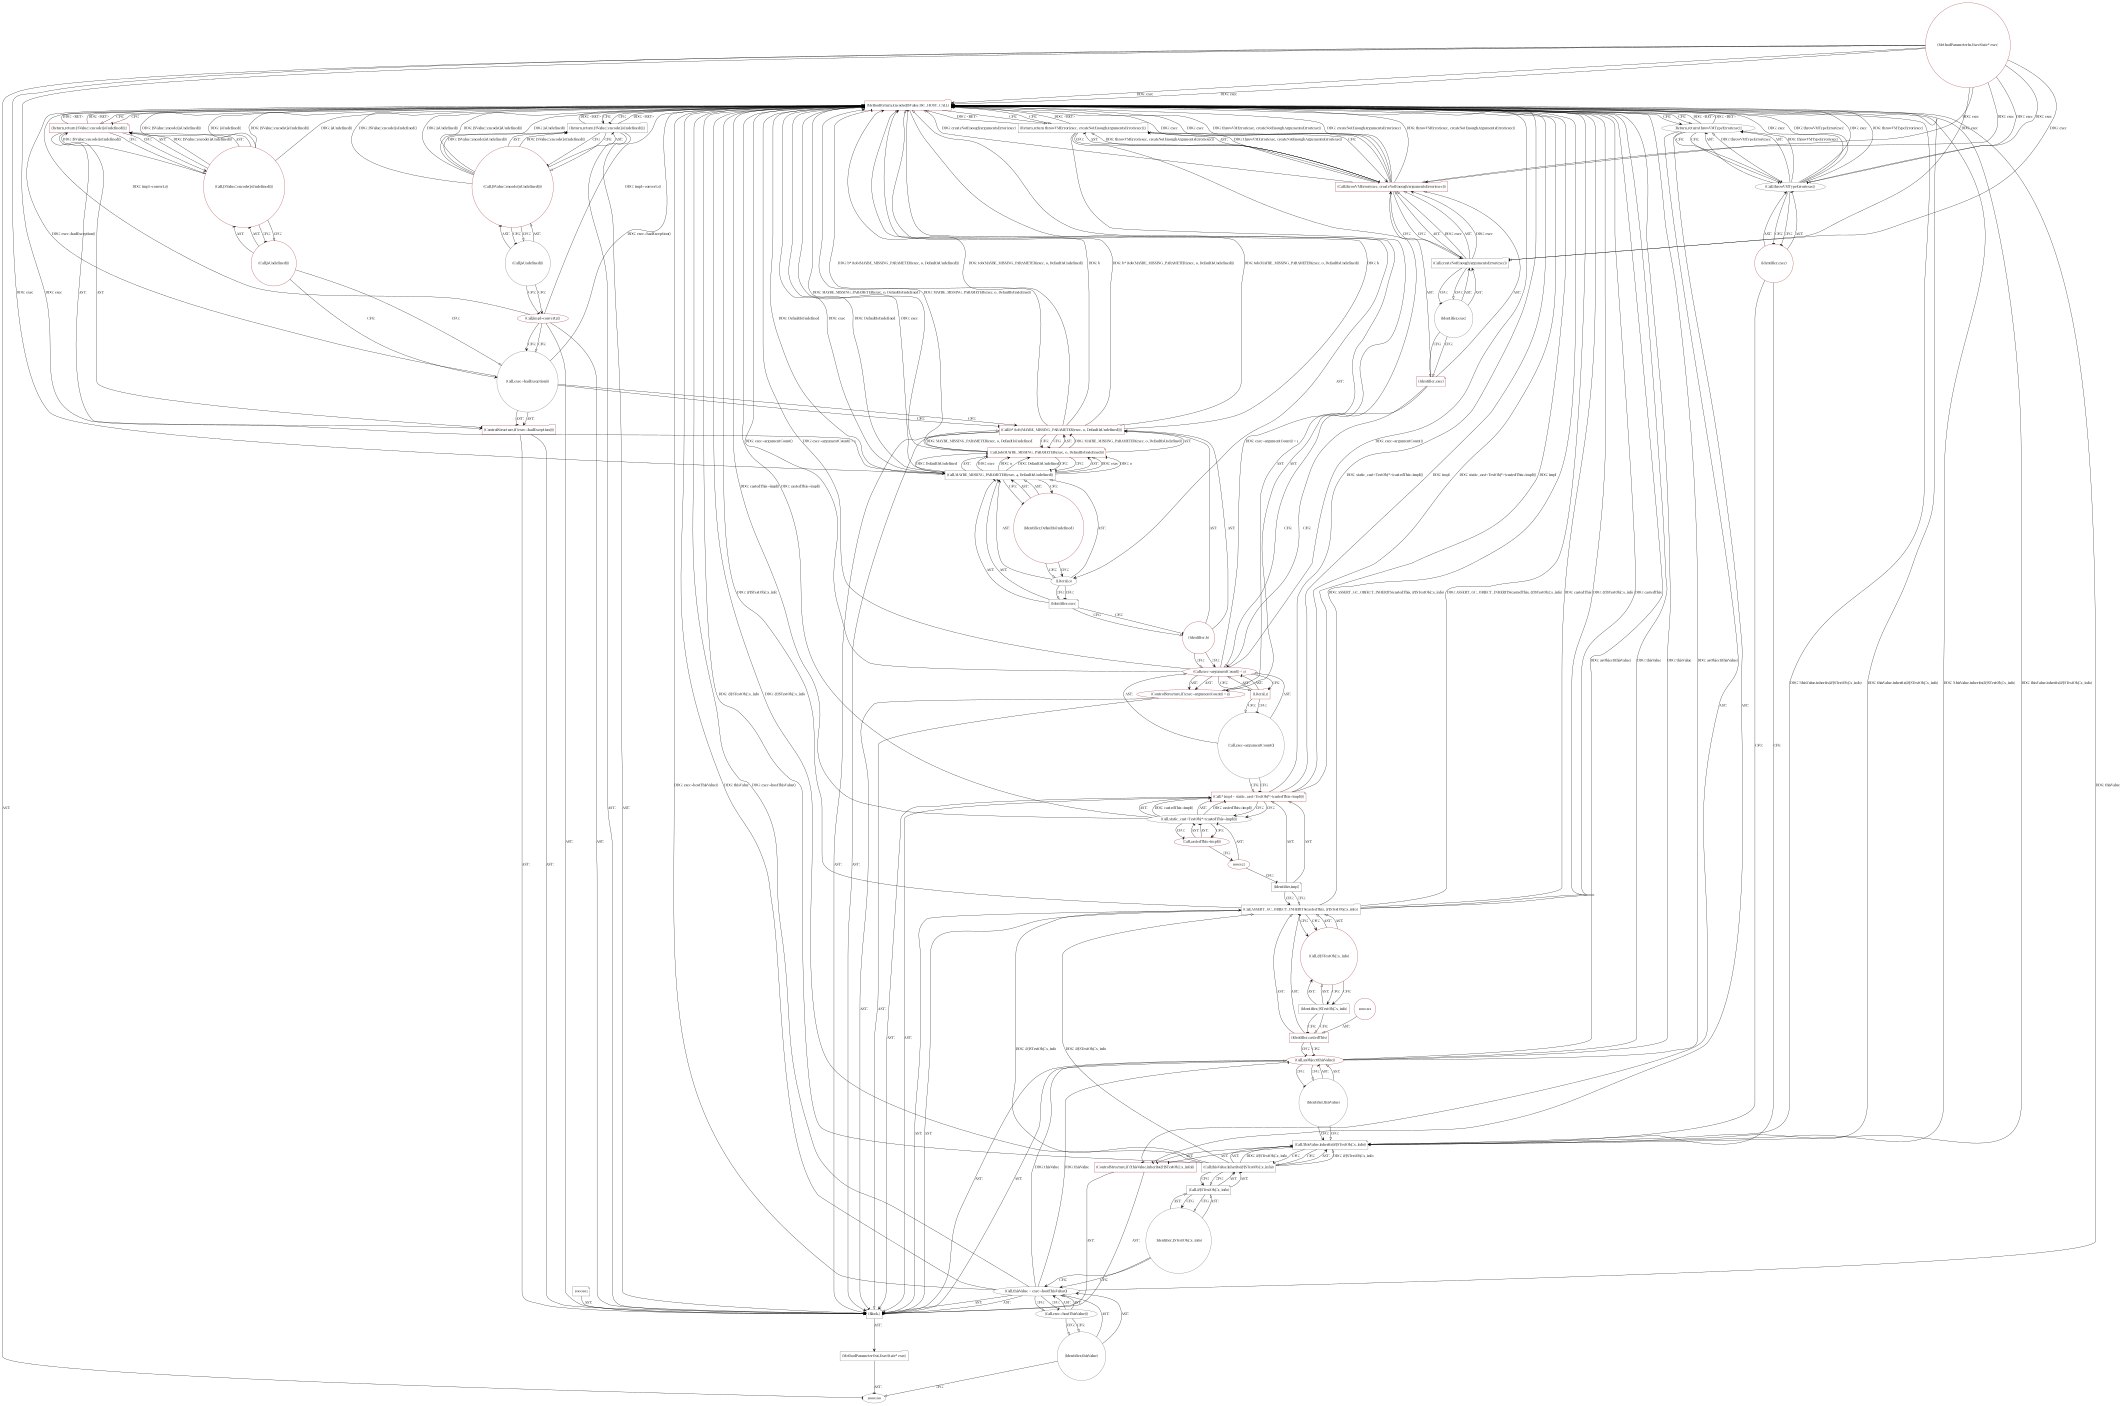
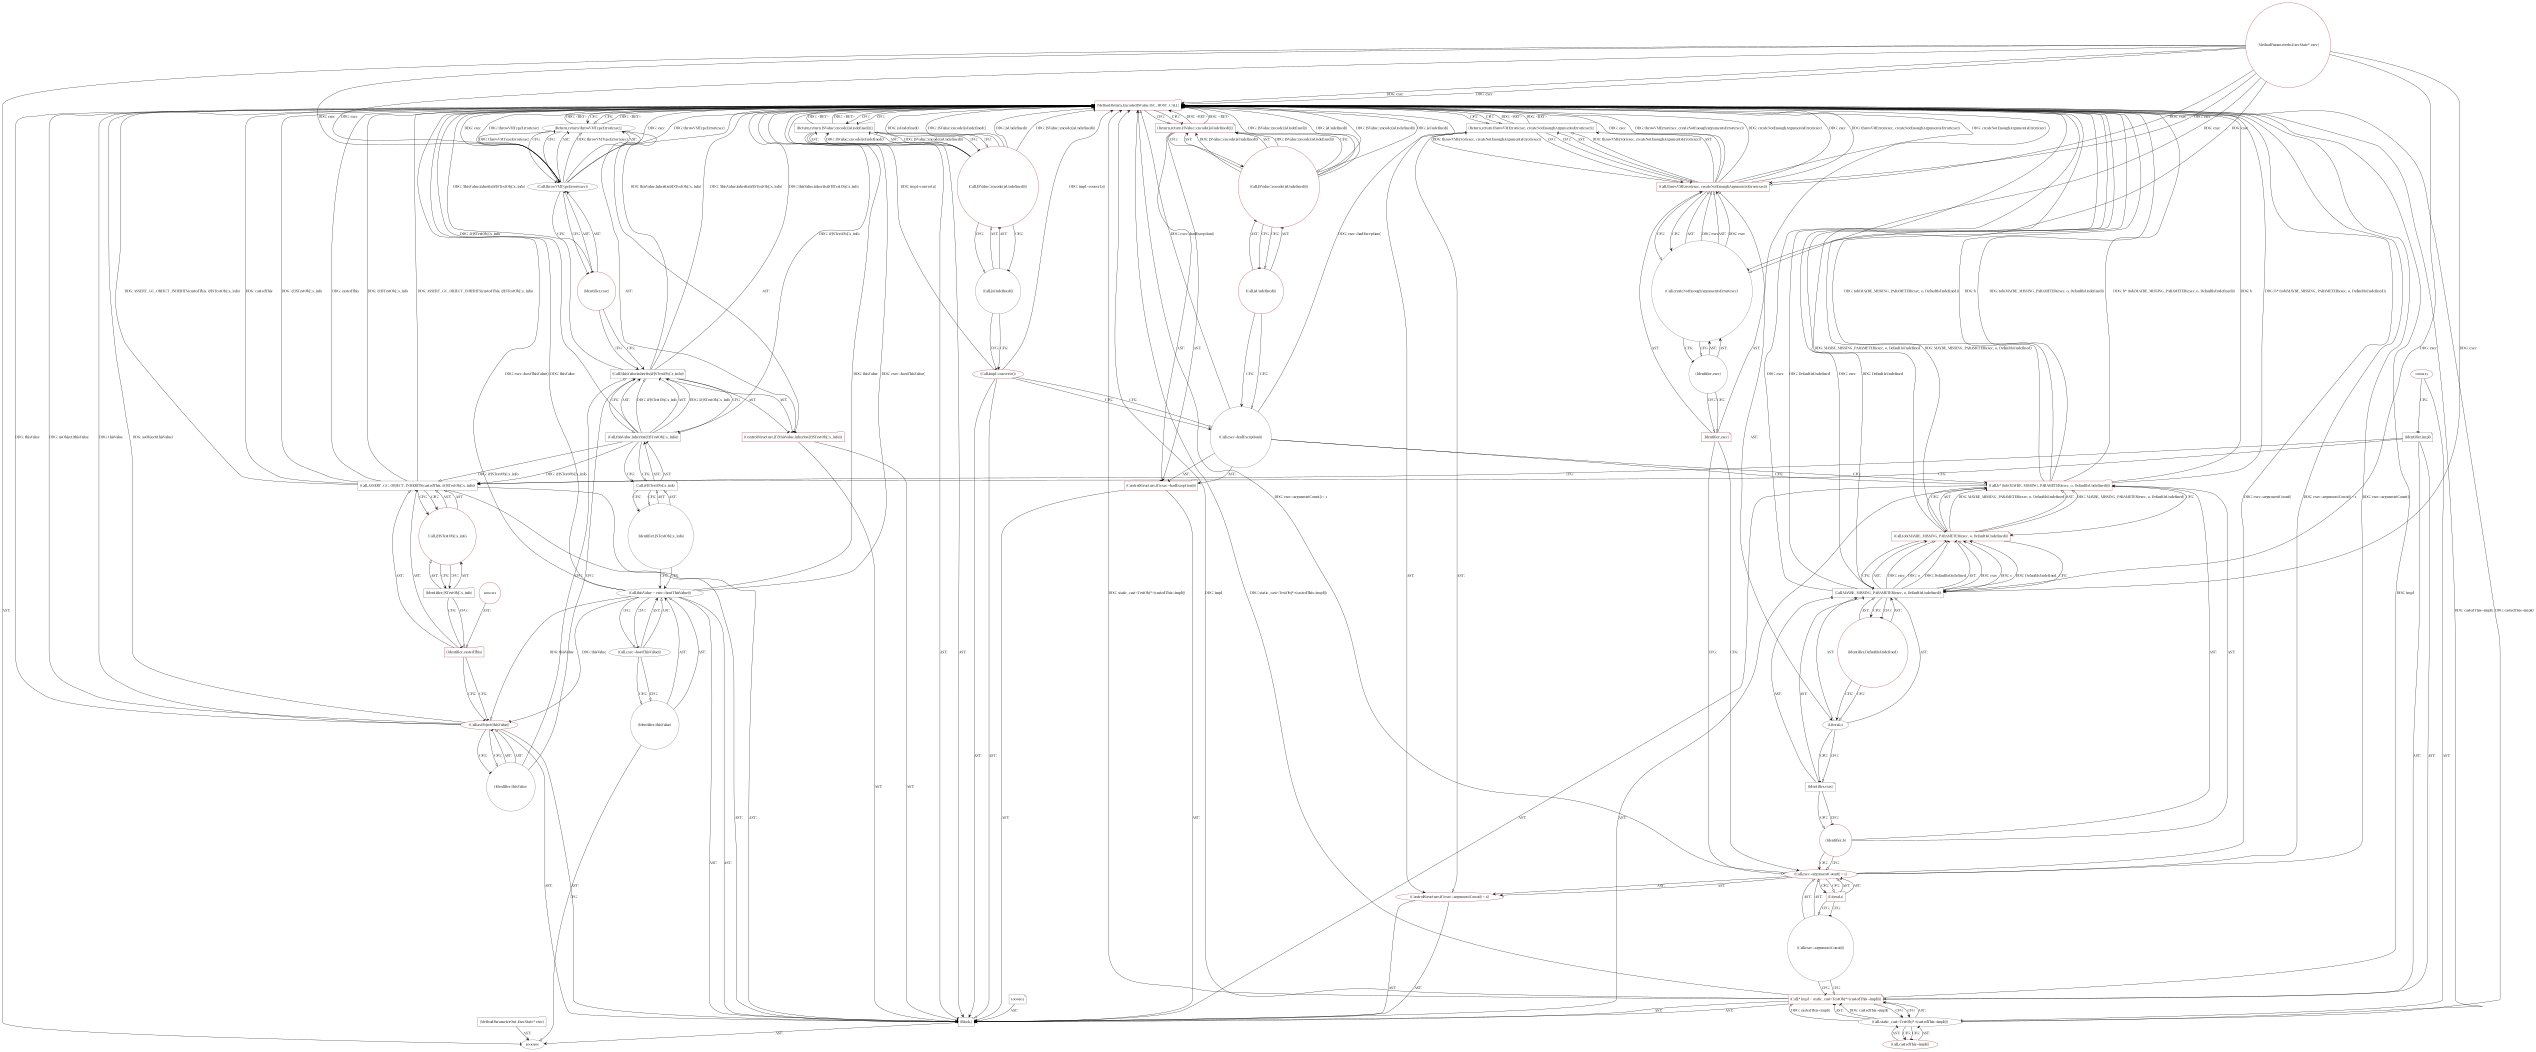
node "(Call,createNotEnoughArgumentsError(exec))": shape folder -> circle
node "(Call,MAYBE_MISSING_PARAMETER(exec, 4, DefaultIsUndefined))": label "(Call,MAYBE_MISSING_PARAMETER(exec, 4, DefaultIsUndefined))" -> "(Call,MAYBE_MISSING_PARAMETER(exec, 0, DefaultIsUndefined))"
edge "(Call,castedThis->impl())" -> "1000125": removed, label "CFG:"
edge "(Block,)" -> "(MethodParameterOut,ExecState* exec)": now "(Block,)" -> "1000100"
edge "(MethodParameterOut,ExecState* exec)" -> "1000100": arrowhead tee -> vee
